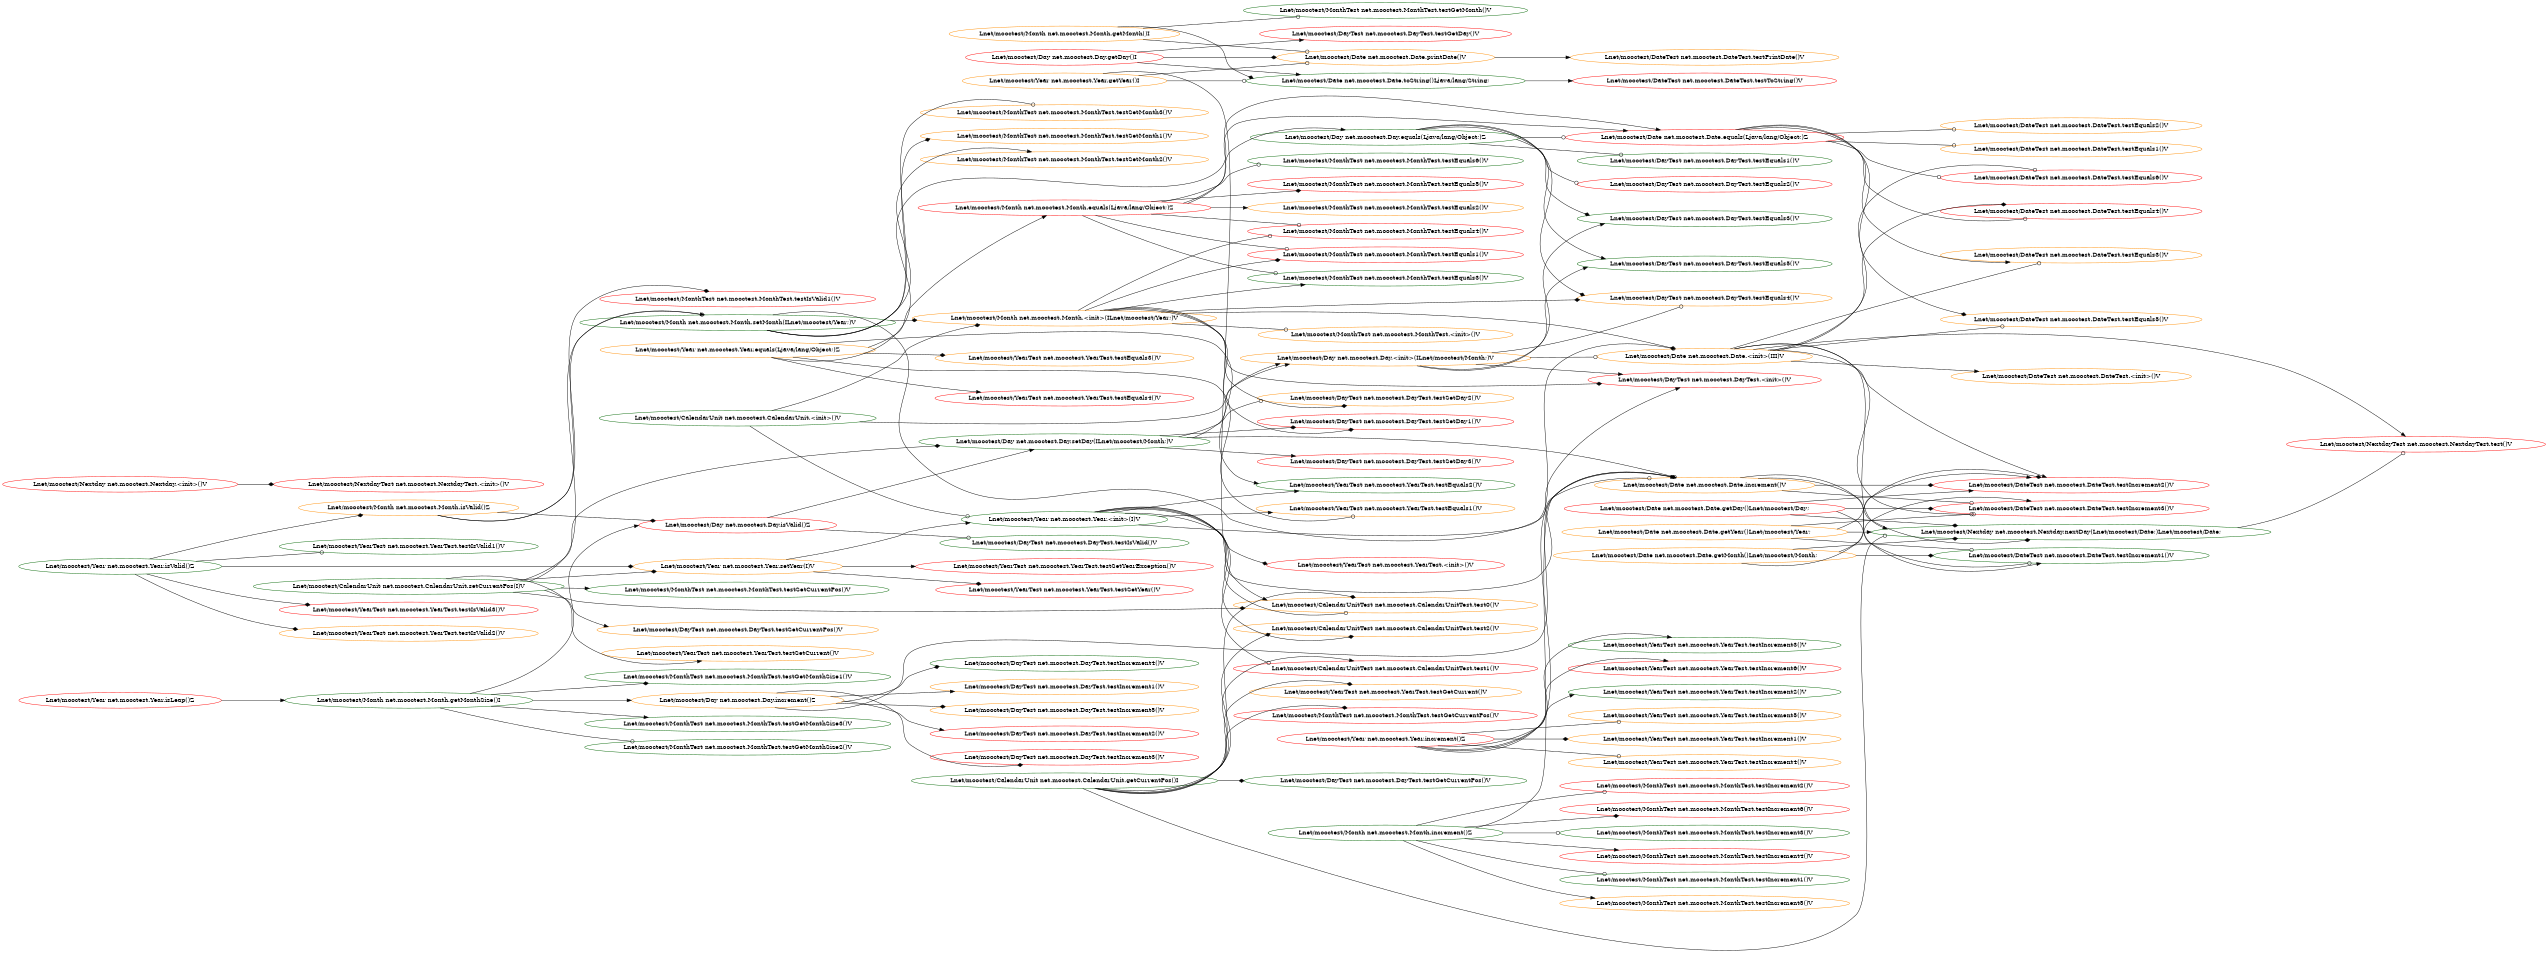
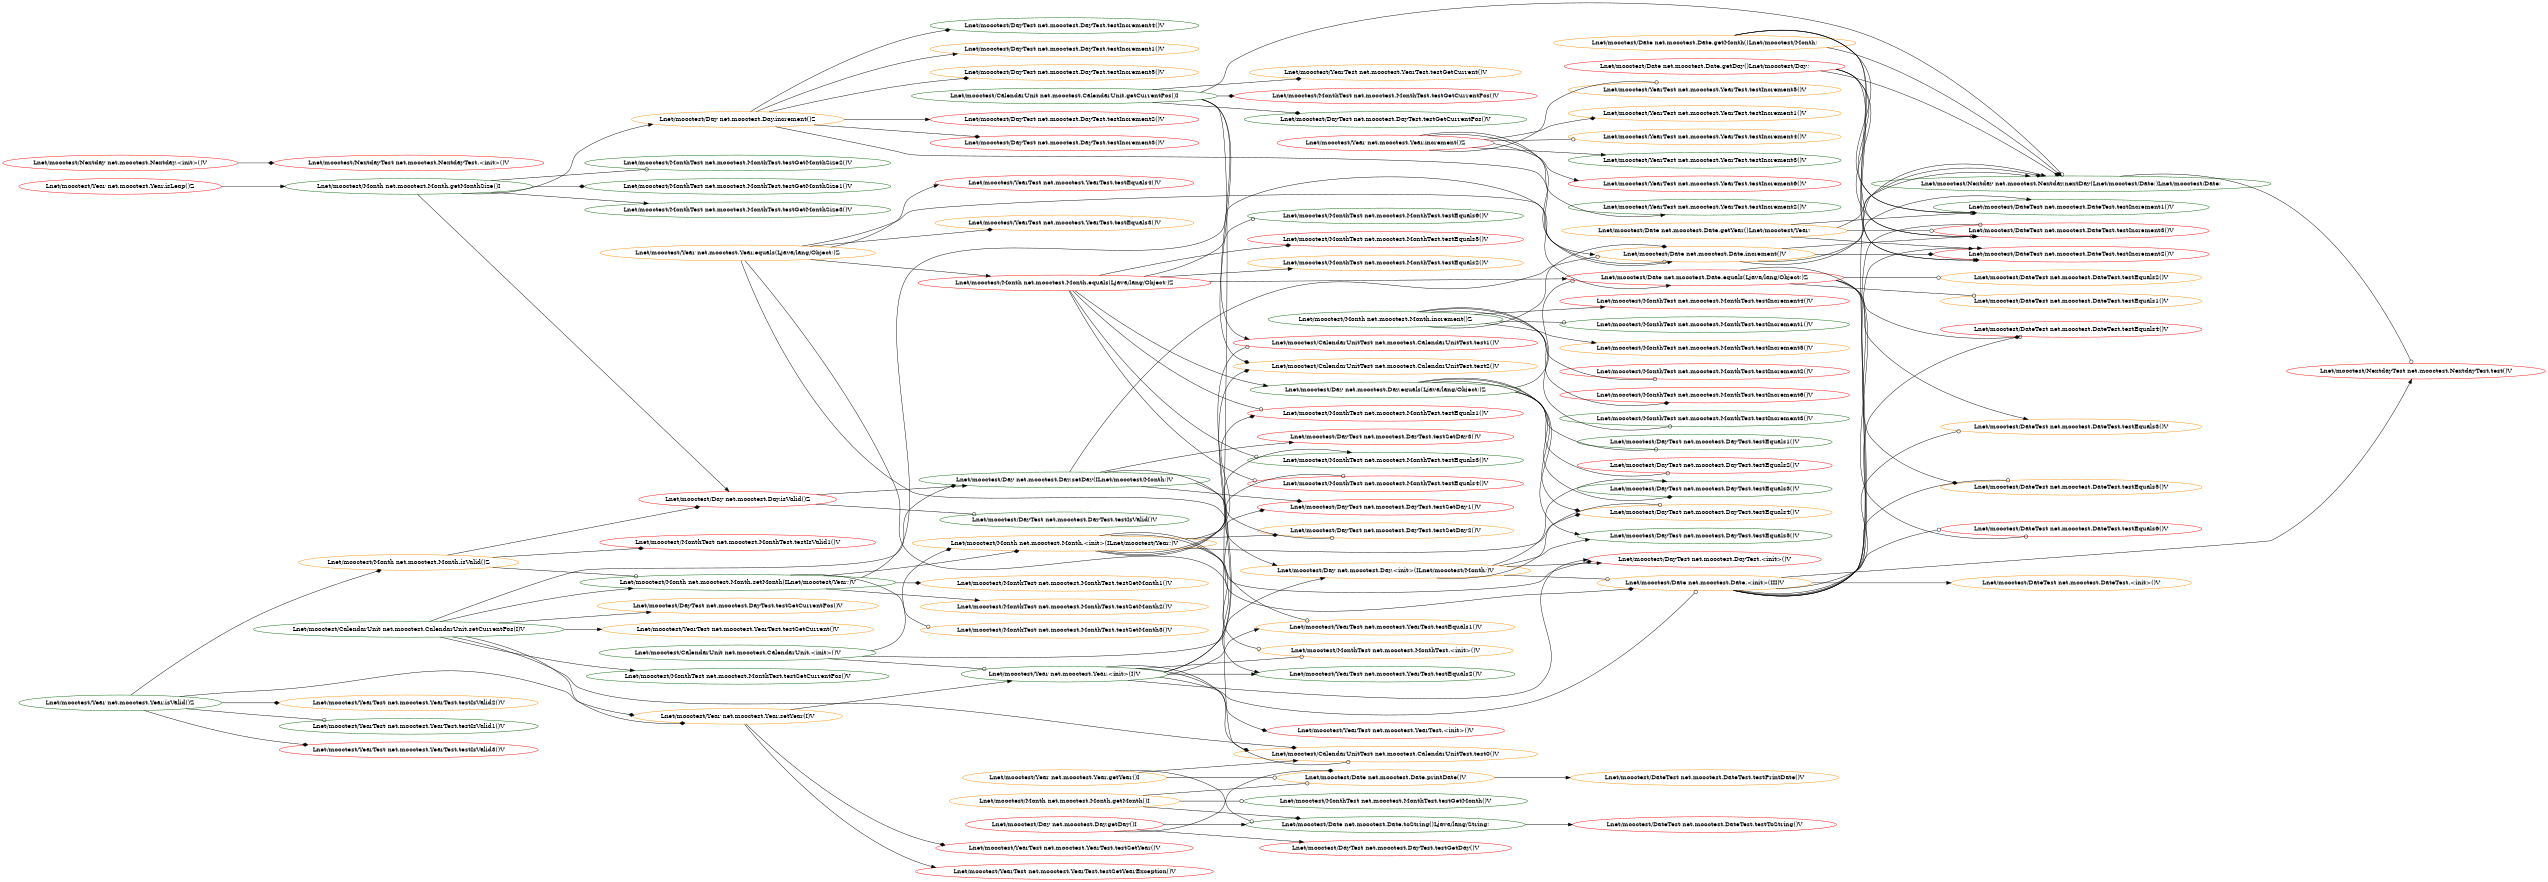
edge "Lnet/mooctest/Year net.mooctest.Year.<init>(I)V" -> "Lnet/mooctest/MonthTest net.mooctest.MonthTest.<init>()V": added
